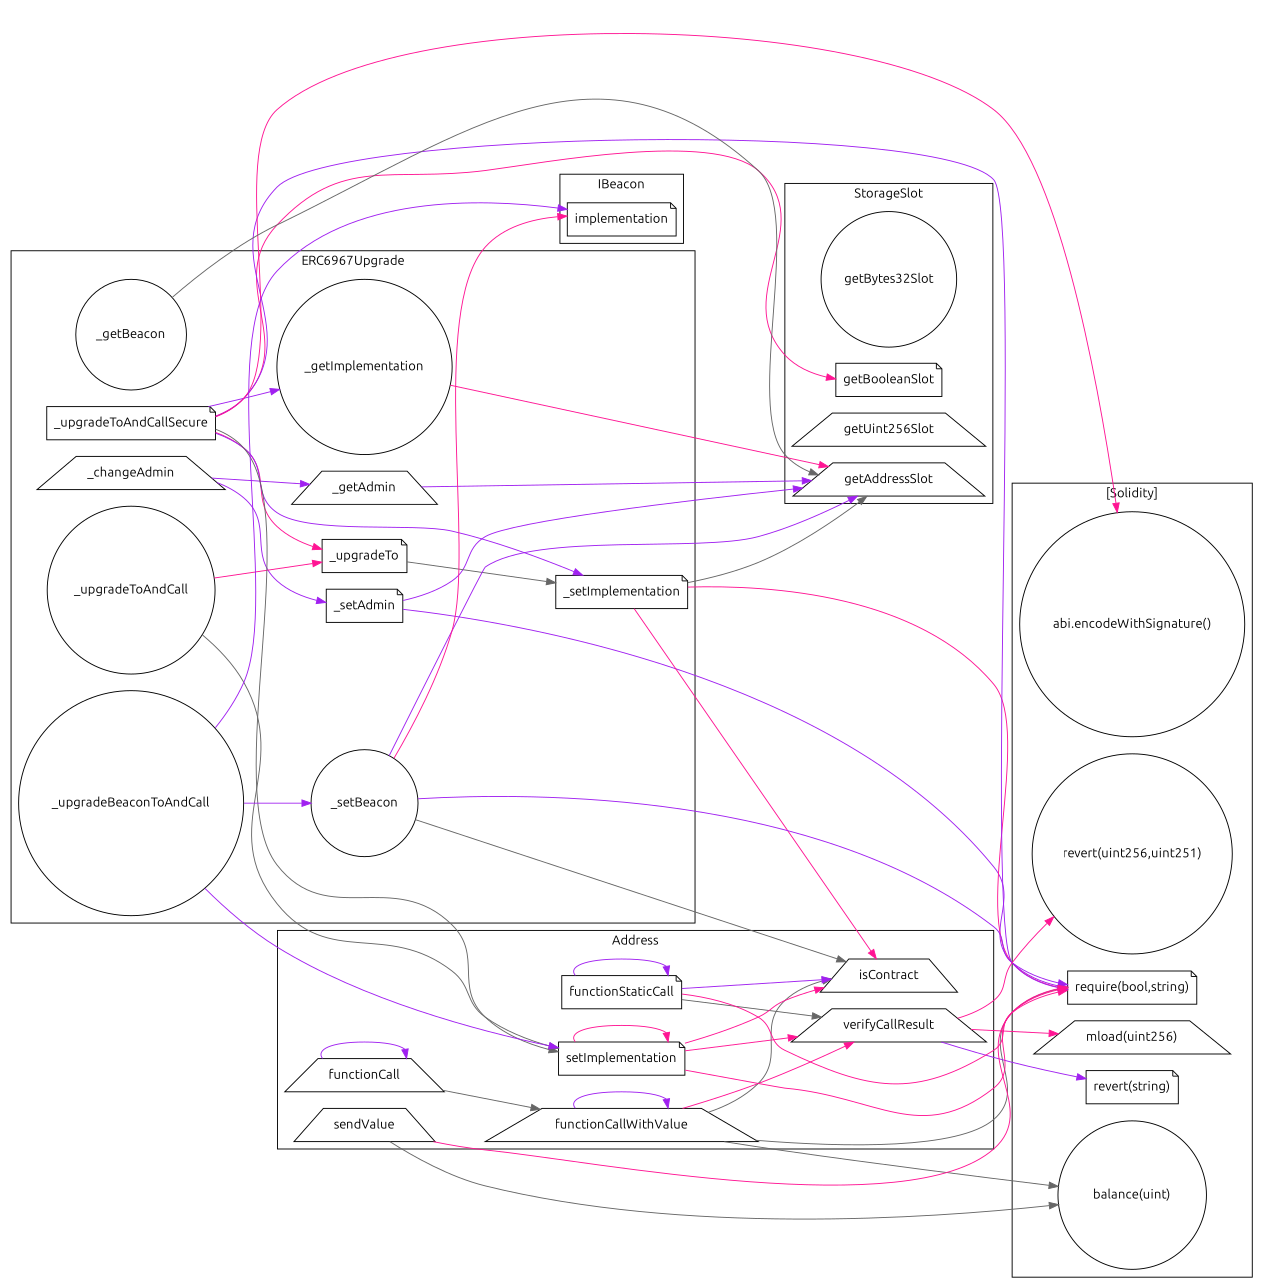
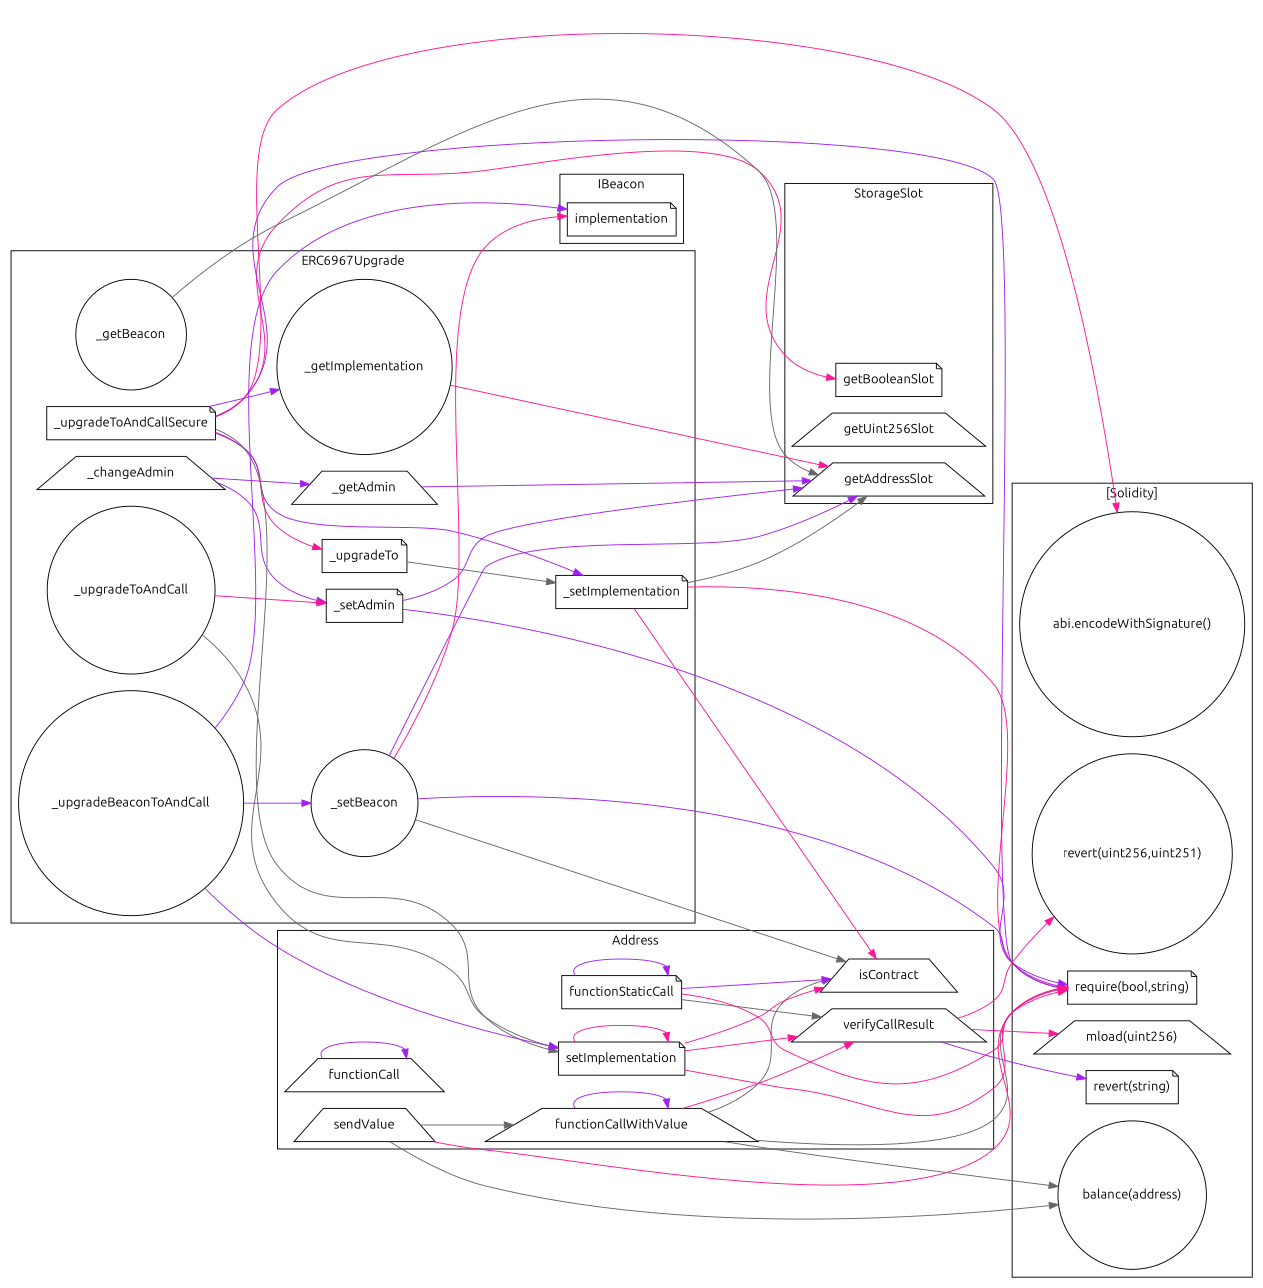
node "getBytes32Slot": removed
edge "_upgradeToAndCall" -> "_upgradeTo": now "_upgradeToAndCall" -> "_setAdmin"
edge "functionCall" -> "functionCallWithValue": now "sendValue" -> "functionCallWithValue"
node "balance(uint)": label "balance(uint)" -> "balance(address)"
